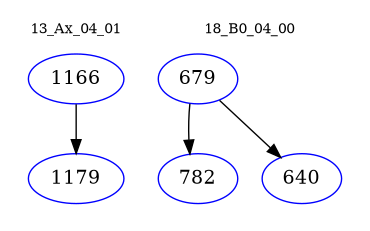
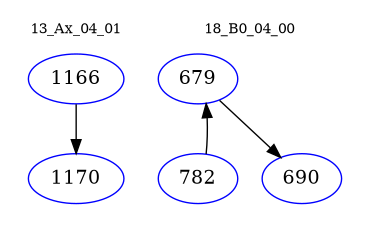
edge "679" -> "782": reversed
node "1179": label "1179" -> "1170"
node "640": label "640" -> "690"
